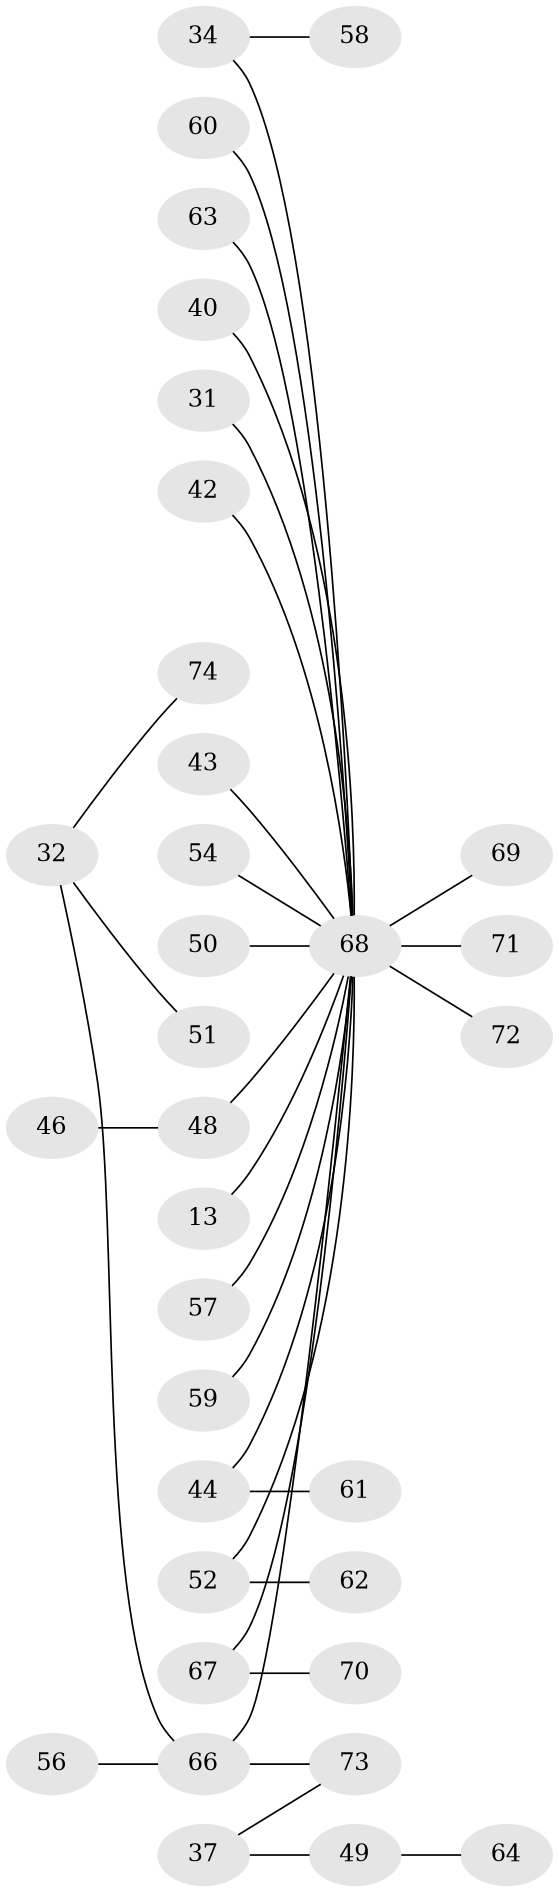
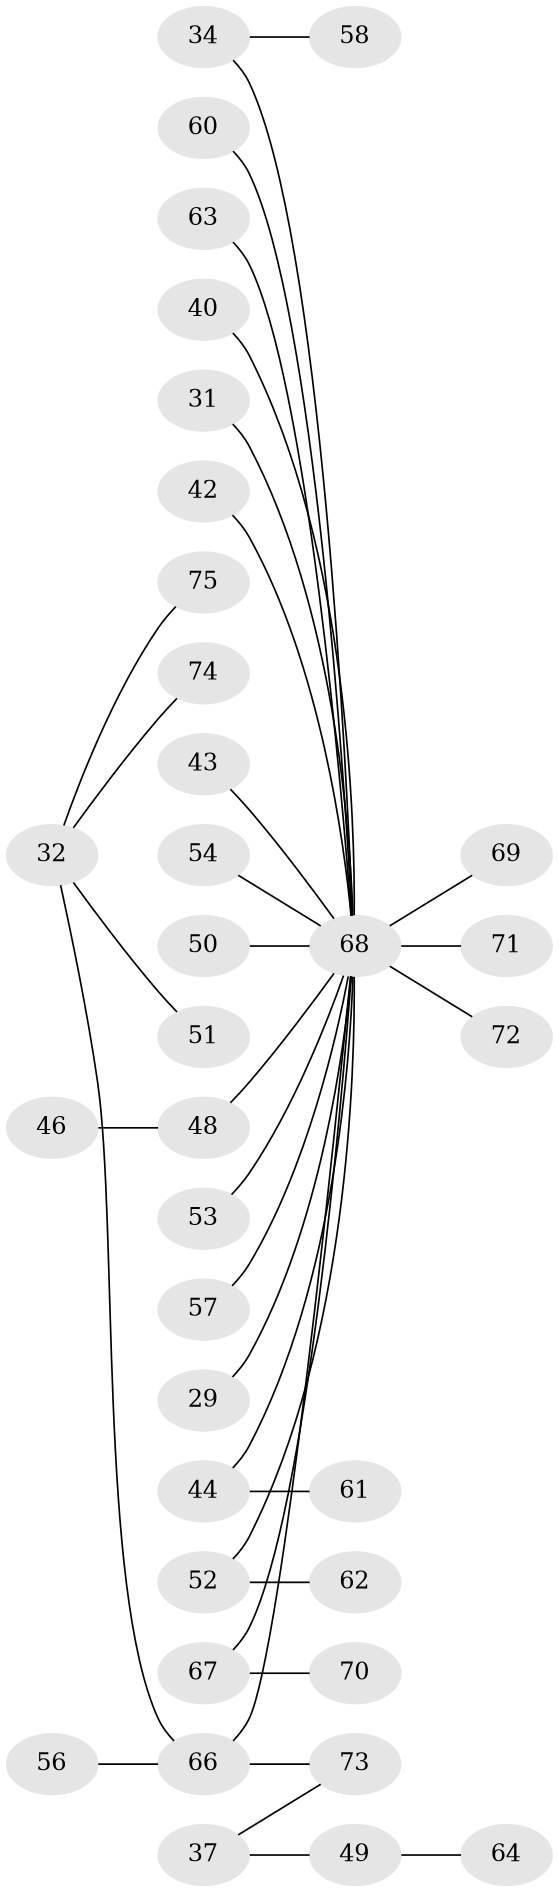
node "75": added
node "13": label "13" -> "53"
node "59": label "59" -> "29"
